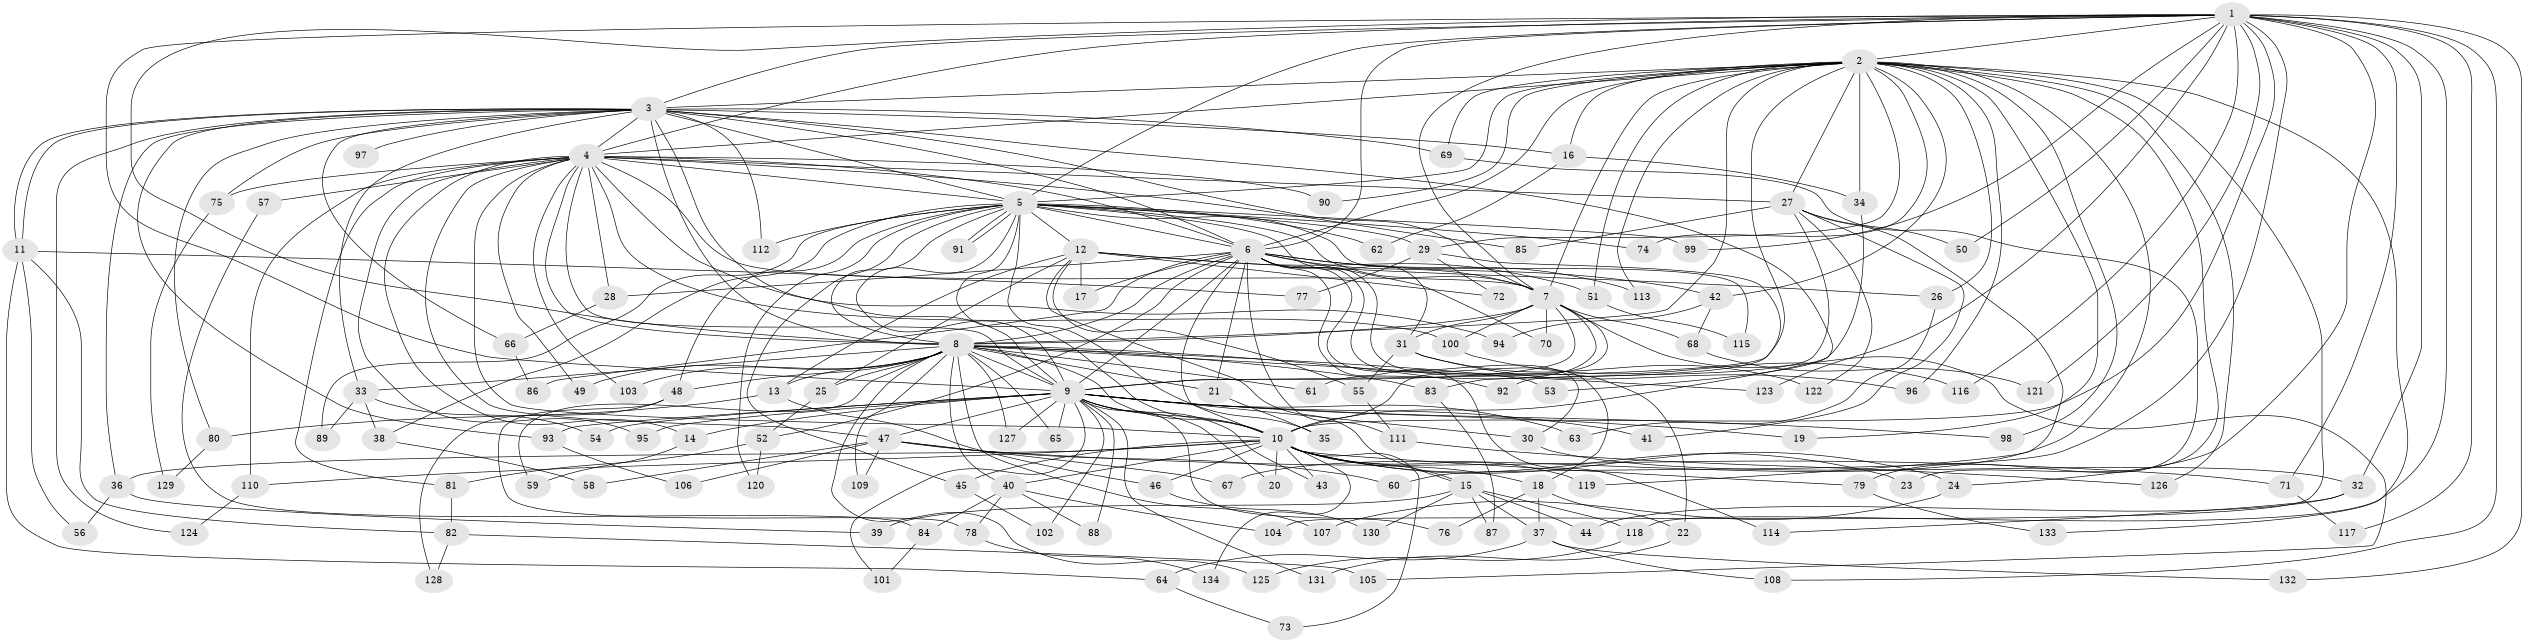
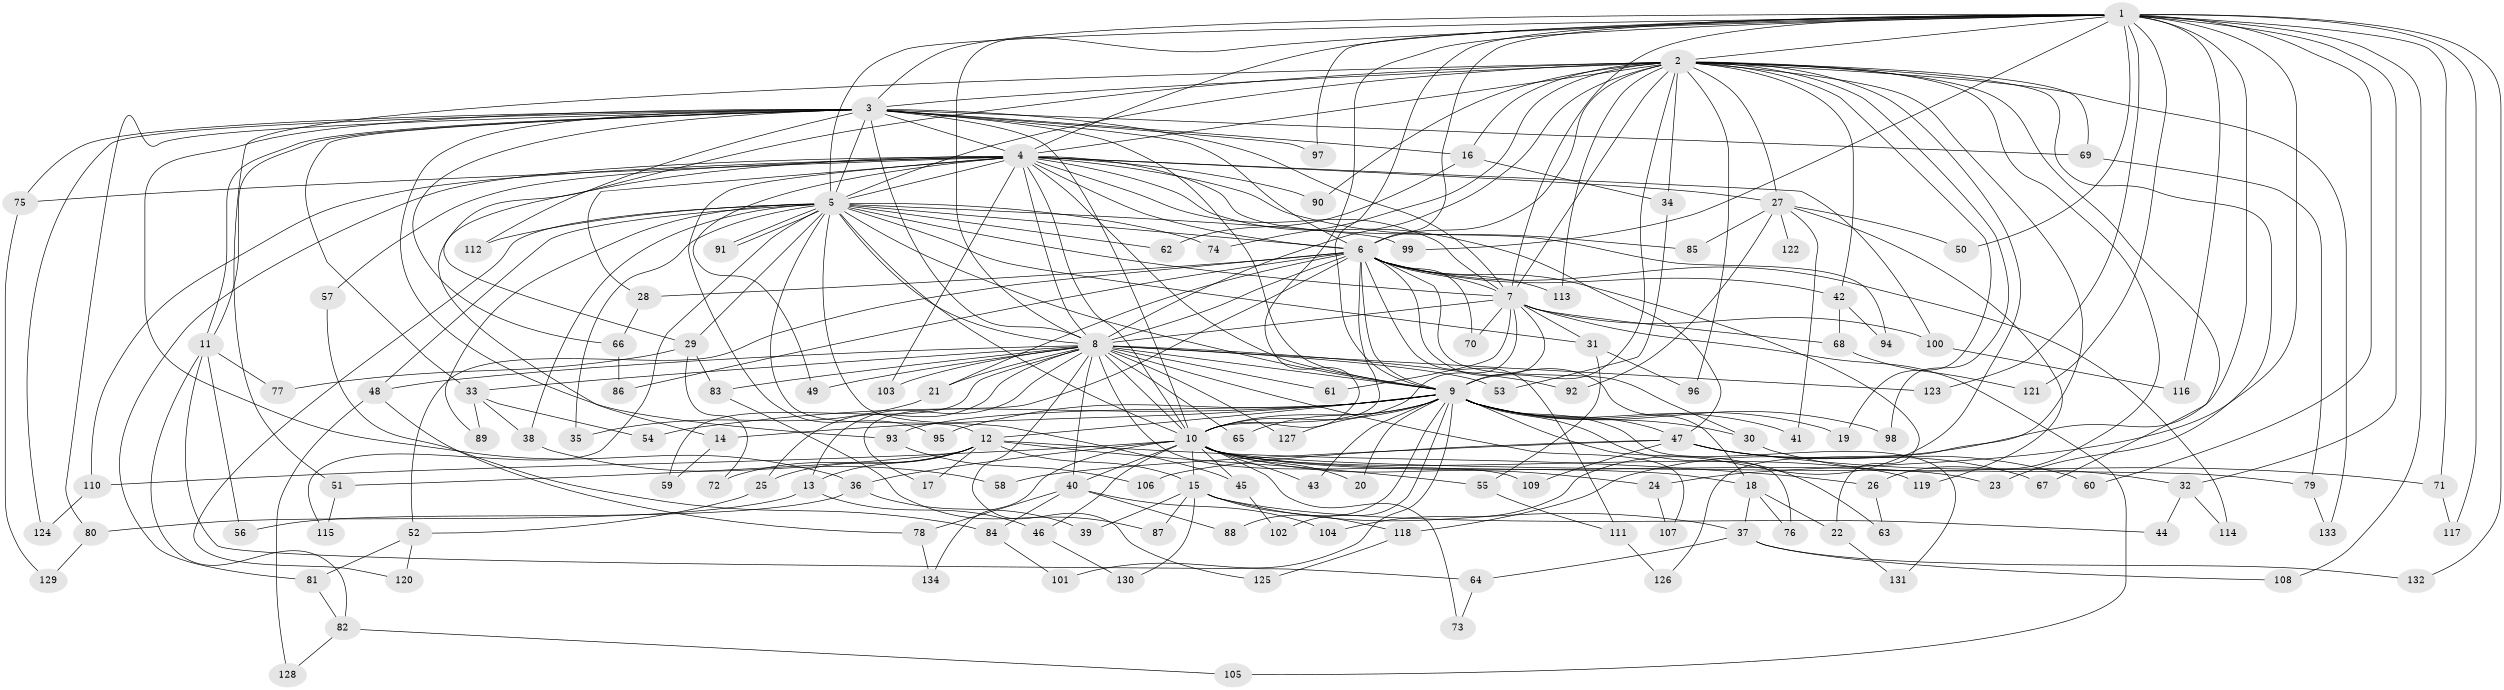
edge "1" -- "97": added
edge "31" -- "122": removed
edge "9" -- "12": added
